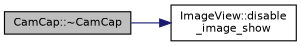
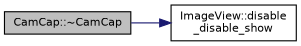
node "ImageView::disable _image_show": label "ImageView::disable _image_show" -> "ImageView::disable _disable_show"
